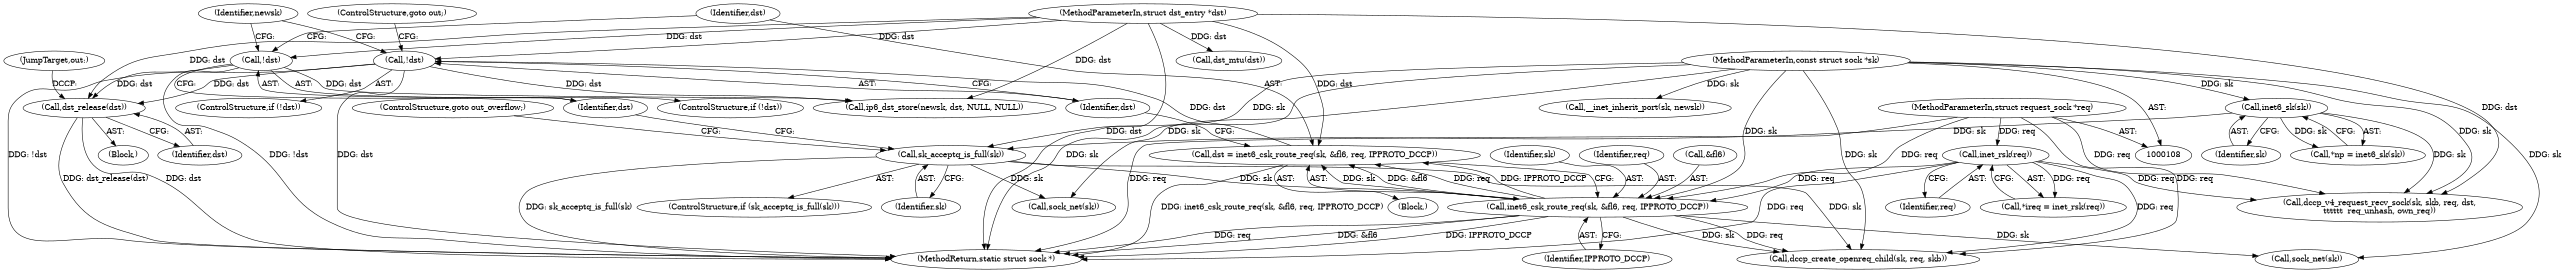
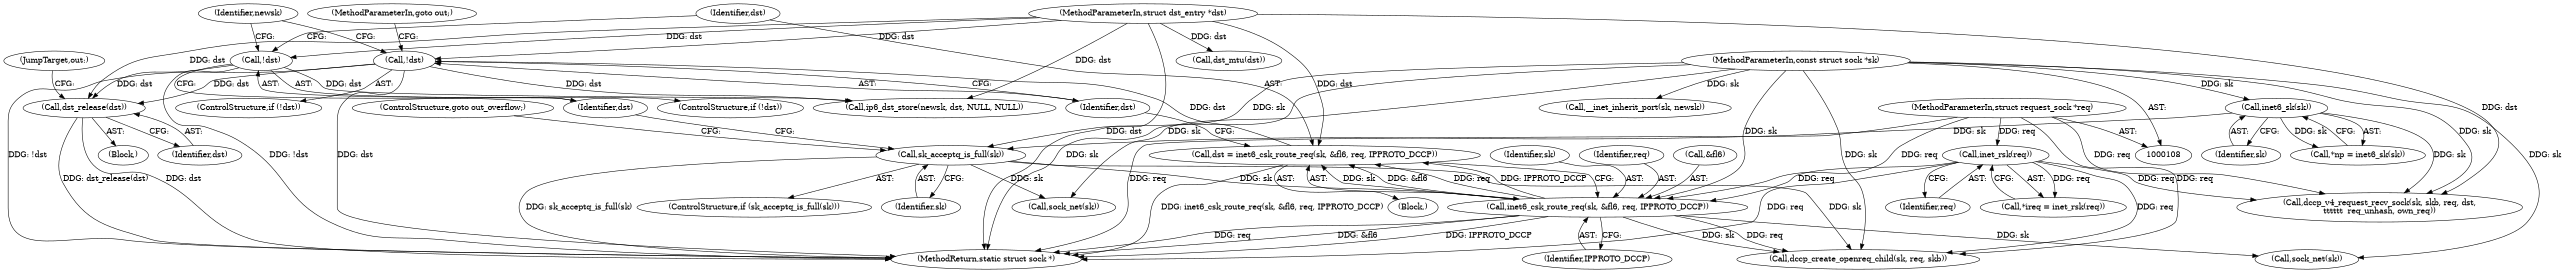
node "(ControlStructure,goto out;)": label "(ControlStructure,goto out;)" -> "(MethodParameterIn,goto out;)"
edge "(JumpTarget,out:)" -> "(Call,dst_release(dst))": label "DCCP: " -> "CFG: "
